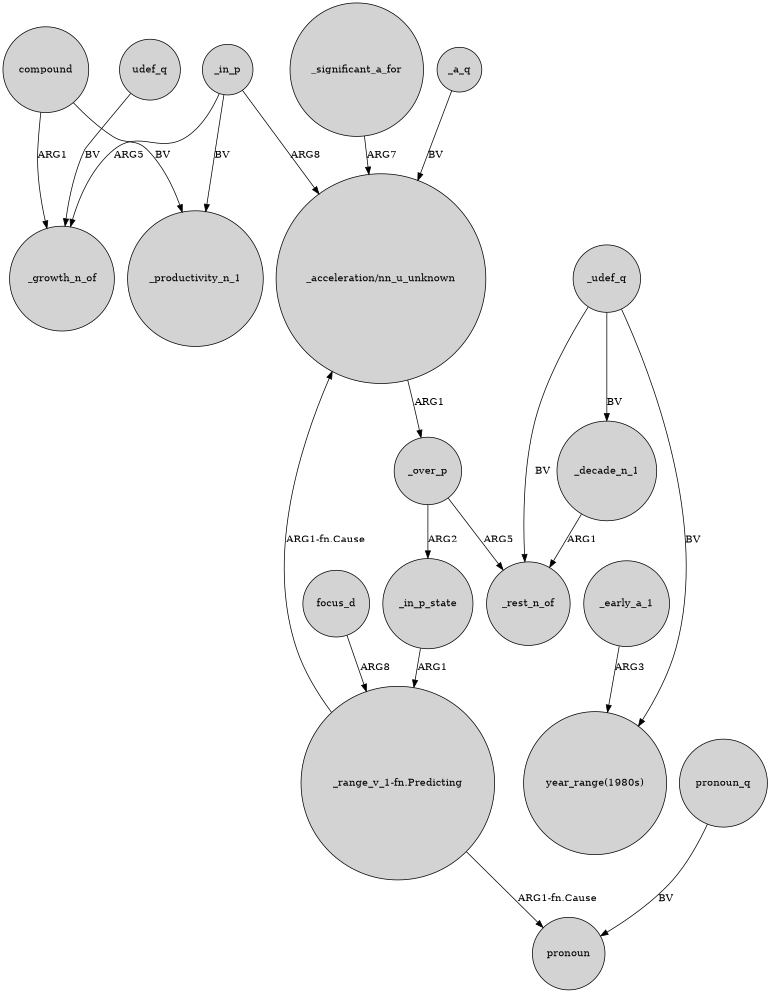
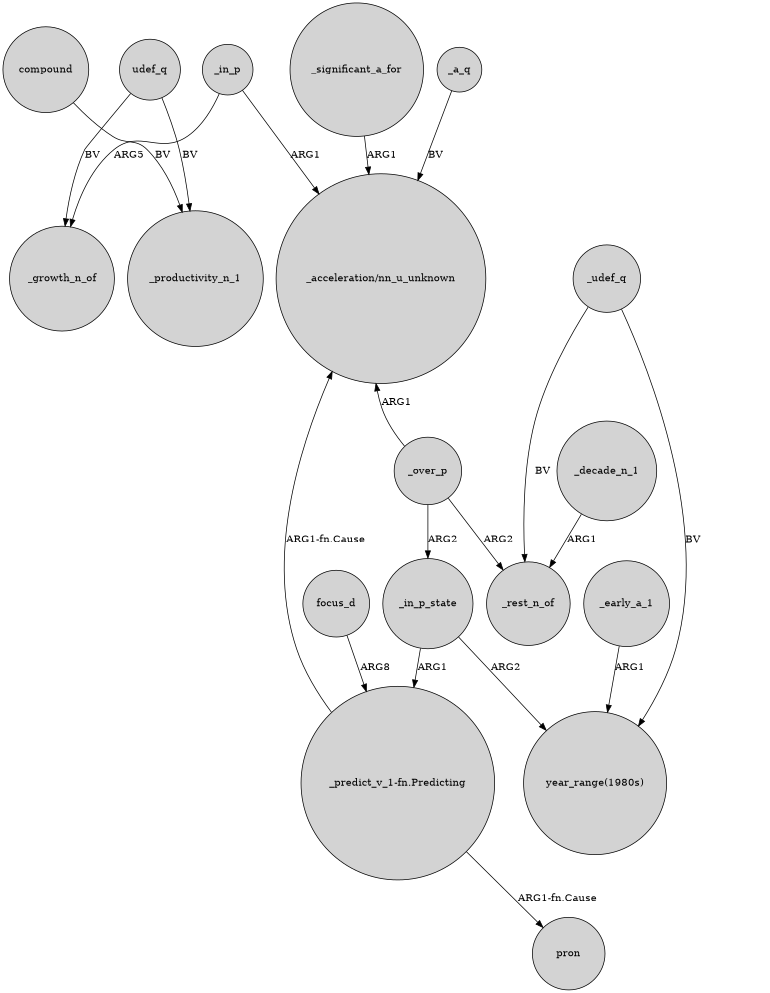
edge "_in_p" -> "_productivity_n_1": now "udef_q" -> "_productivity_n_1"
edge "_in_p" -> "_acceleration/nn_u_unknown": label "ARG8" -> "ARG1"
edge "_significant_a_for" -> "_acceleration/nn_u_unknown": label "ARG7" -> "ARG1"
edge "compound" -> "_growth_n_of": removed, label "ARG1"
edge "_udef_q" -> "_decade_n_1": removed, label "BV"
edge "_acceleration/nn_u_unknown" -> "_over_p": reversed
edge "_over_p" -> "_rest_n_of": label "ARG5" -> "ARG2"
edge "_early_a_1" -> "year_range(1980s)": label "ARG3" -> "ARG1"
edge "_in_p_state" -> "year_range(1980s)": added, label "ARG2"
node "_range_v_1-fn.Predicting": label "_range_v_1-fn.Predicting" -> "_predict_v_1-fn.Predicting"
node "pronoun_q": removed
node "pronoun": label "pronoun" -> "pron"
